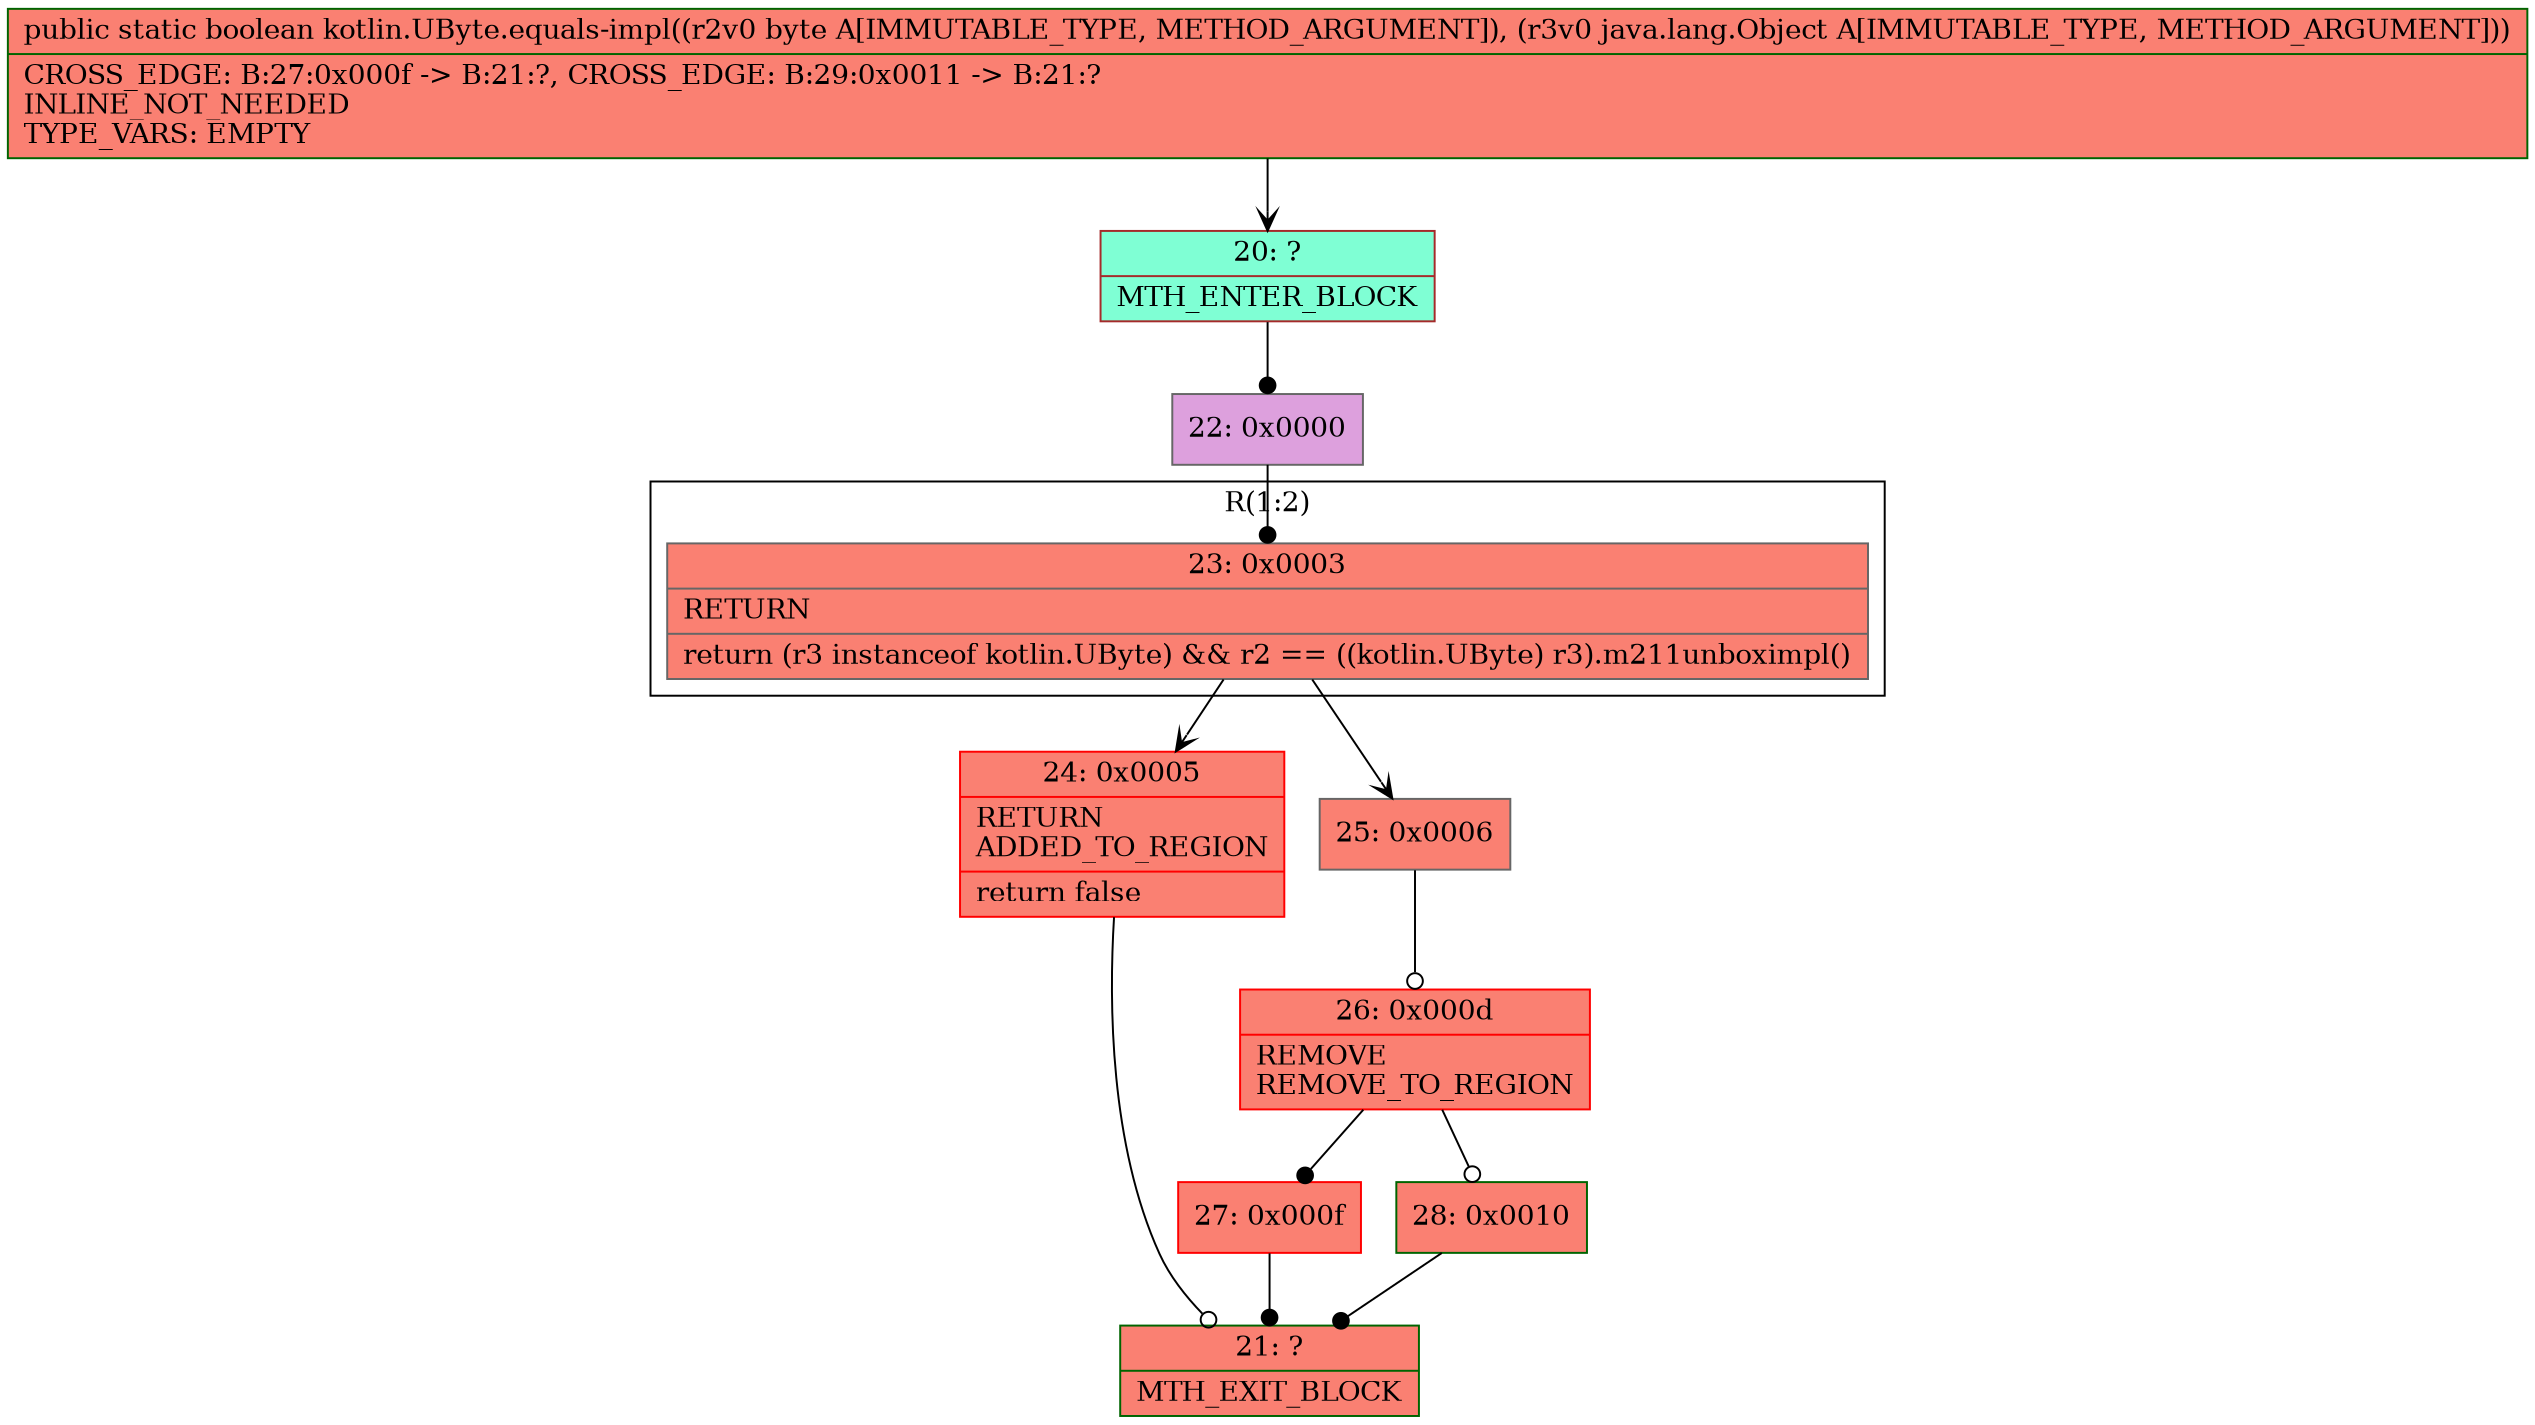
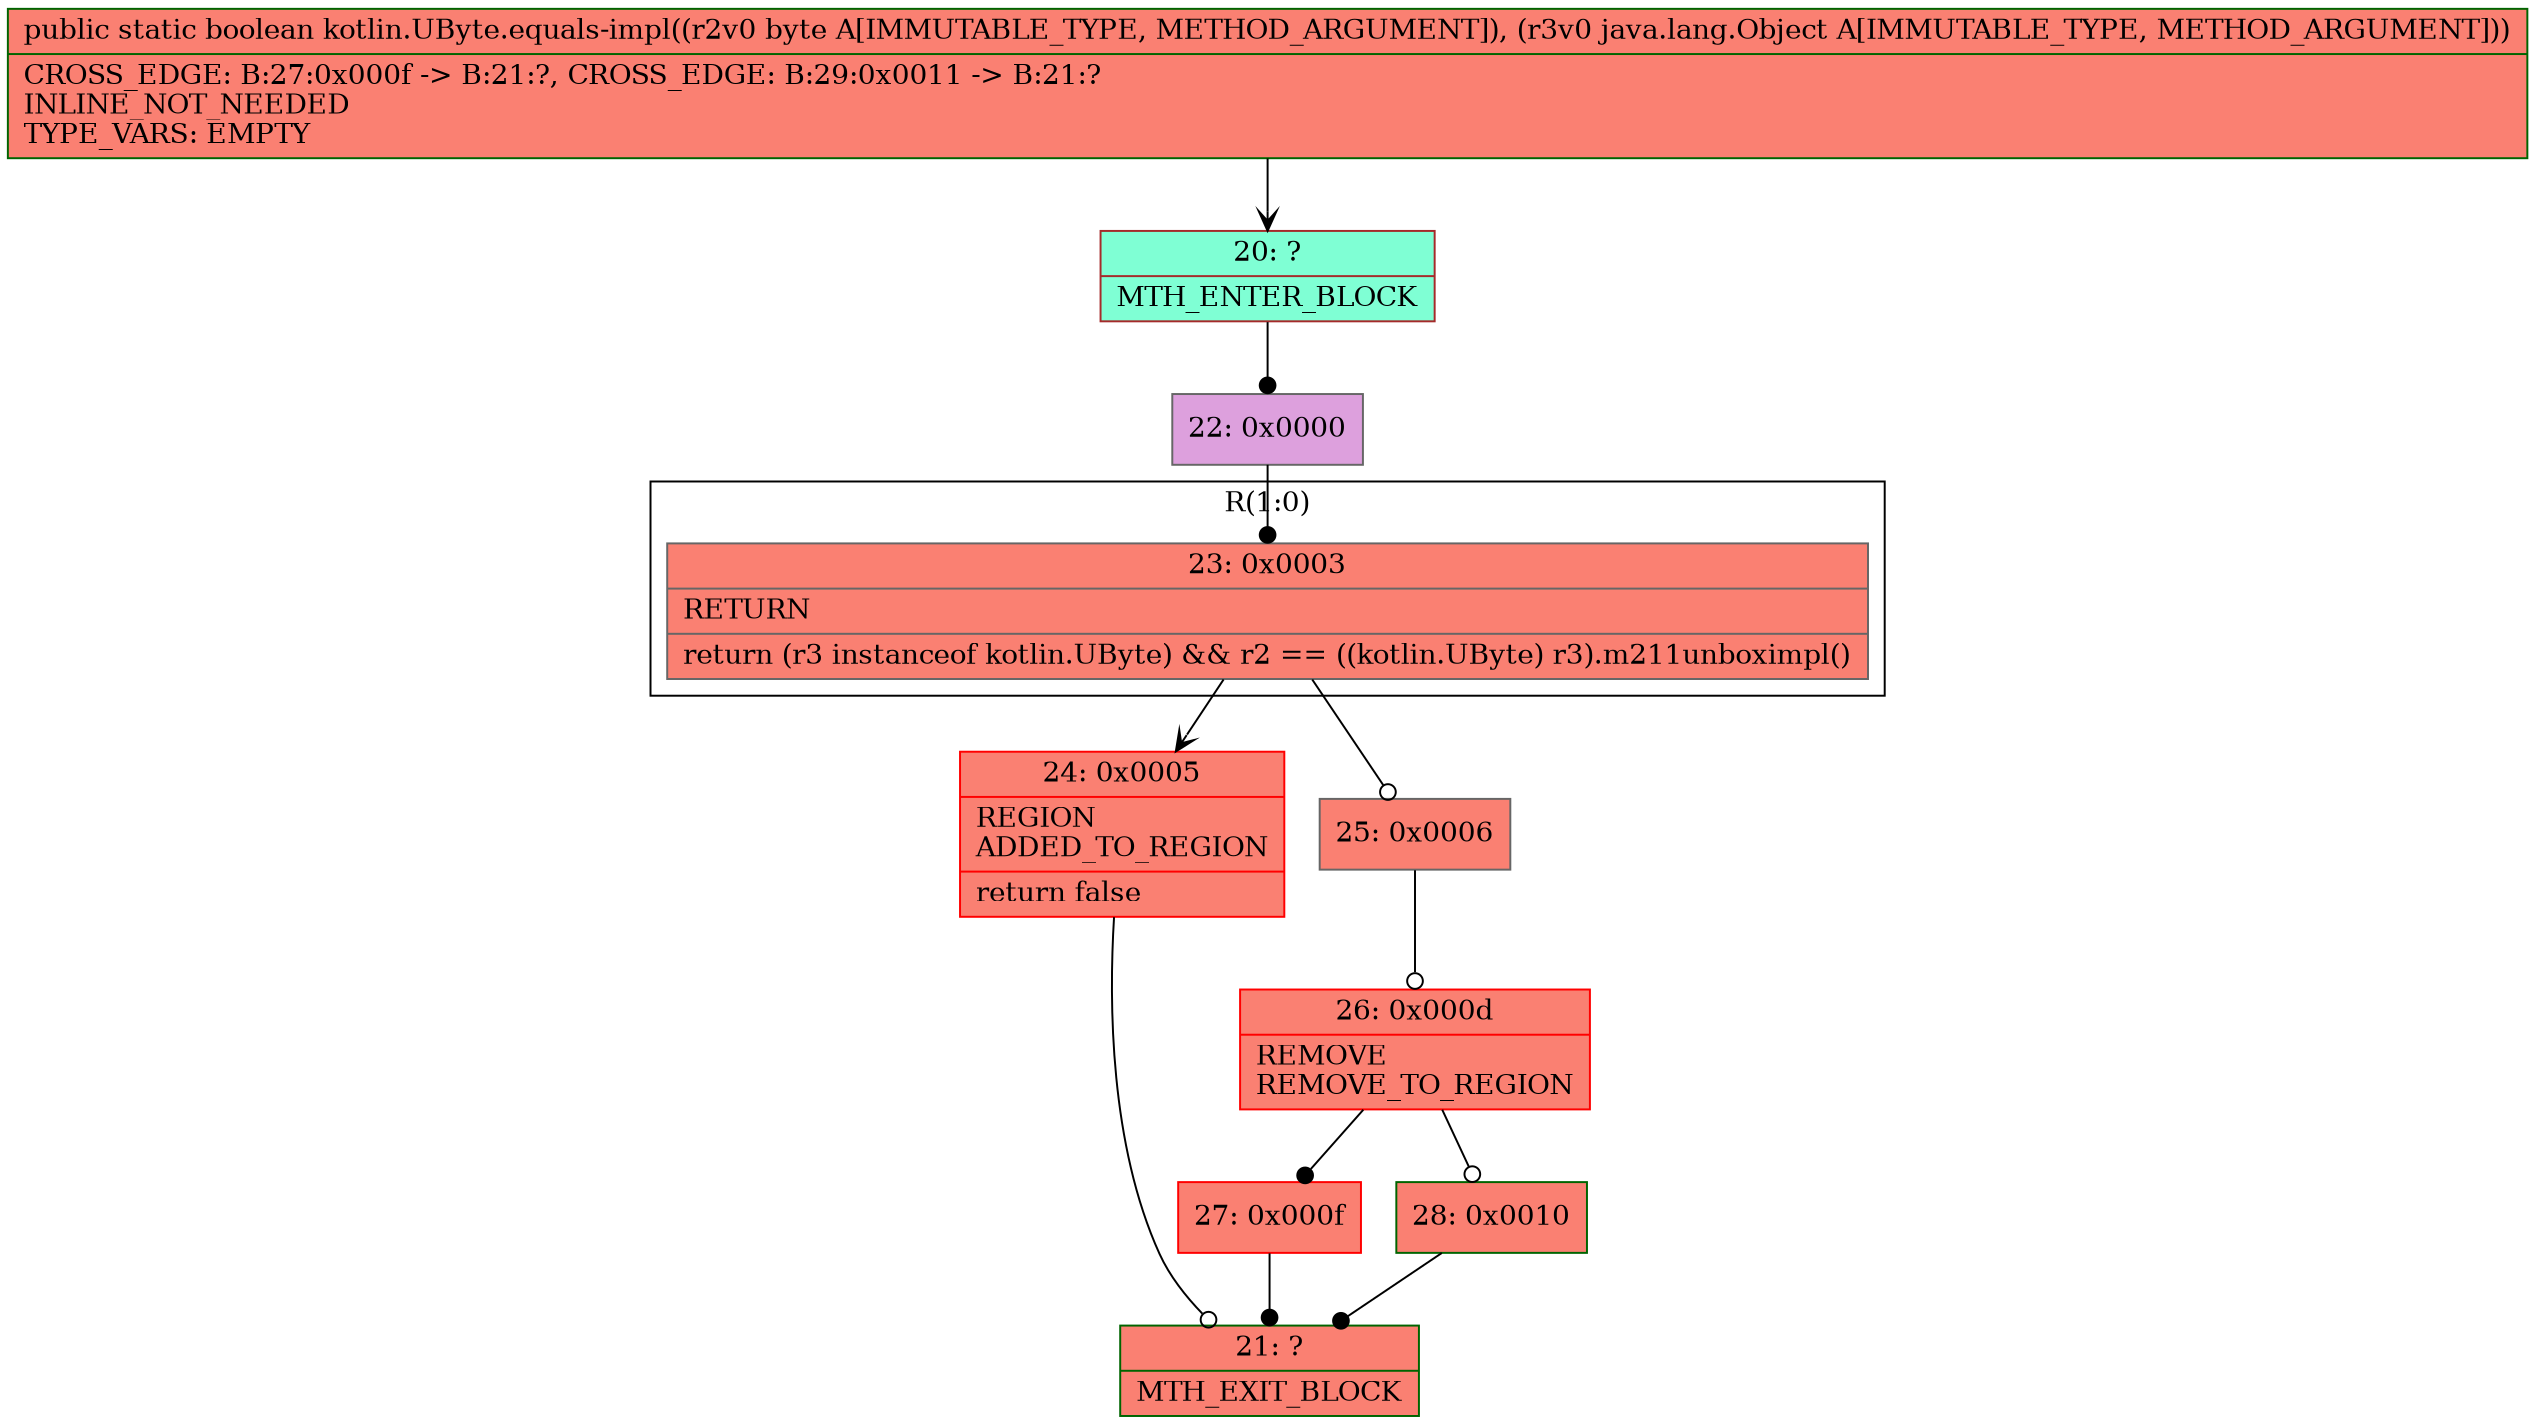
cluster "R(1:2)": label "R(1:2)" -> "R(1:0)"
edge "23: 0x0003" -> "25: 0x0006": arrowhead vee -> odot
node "24: 0x0005": text "RETURN" -> "REGION"
